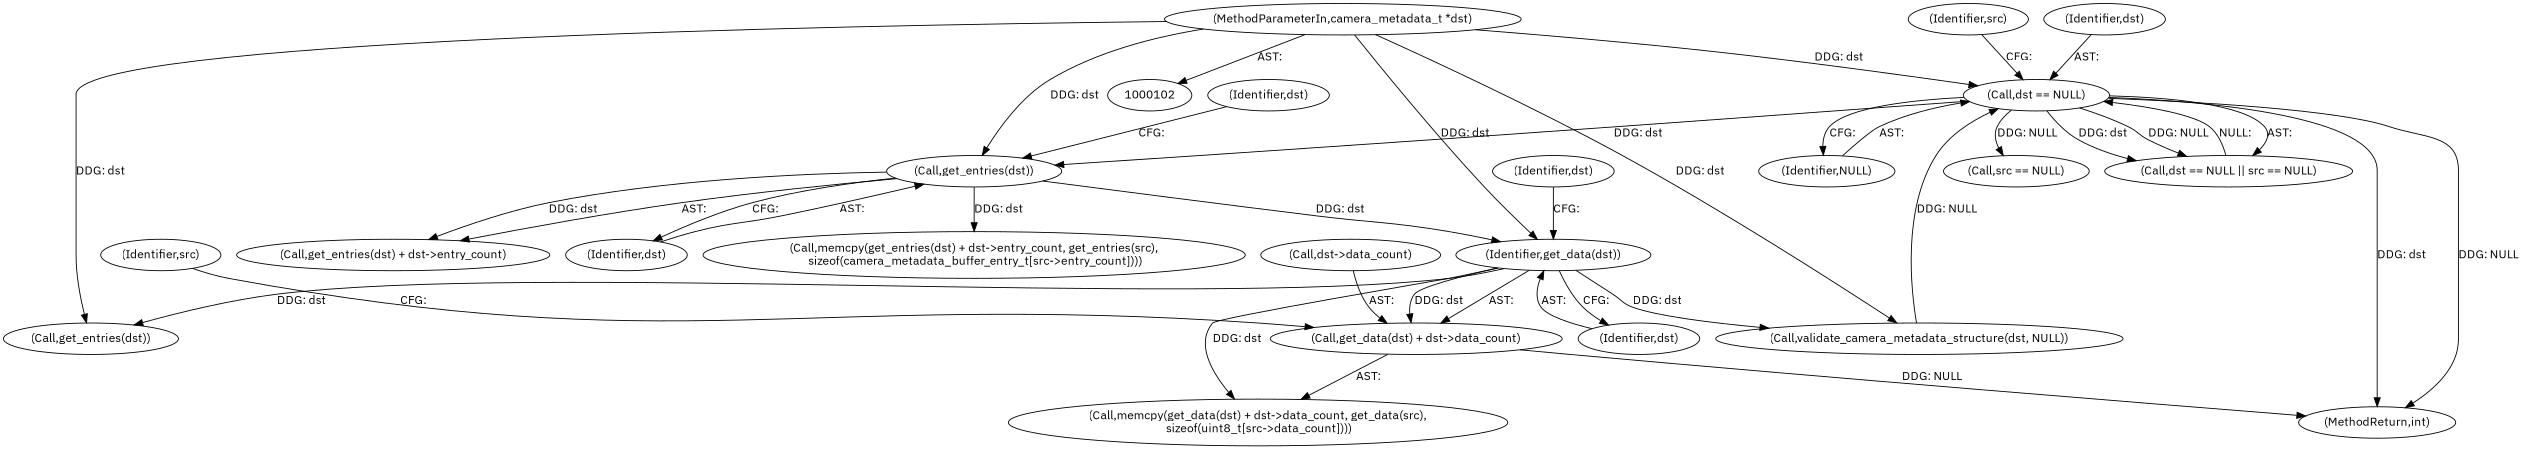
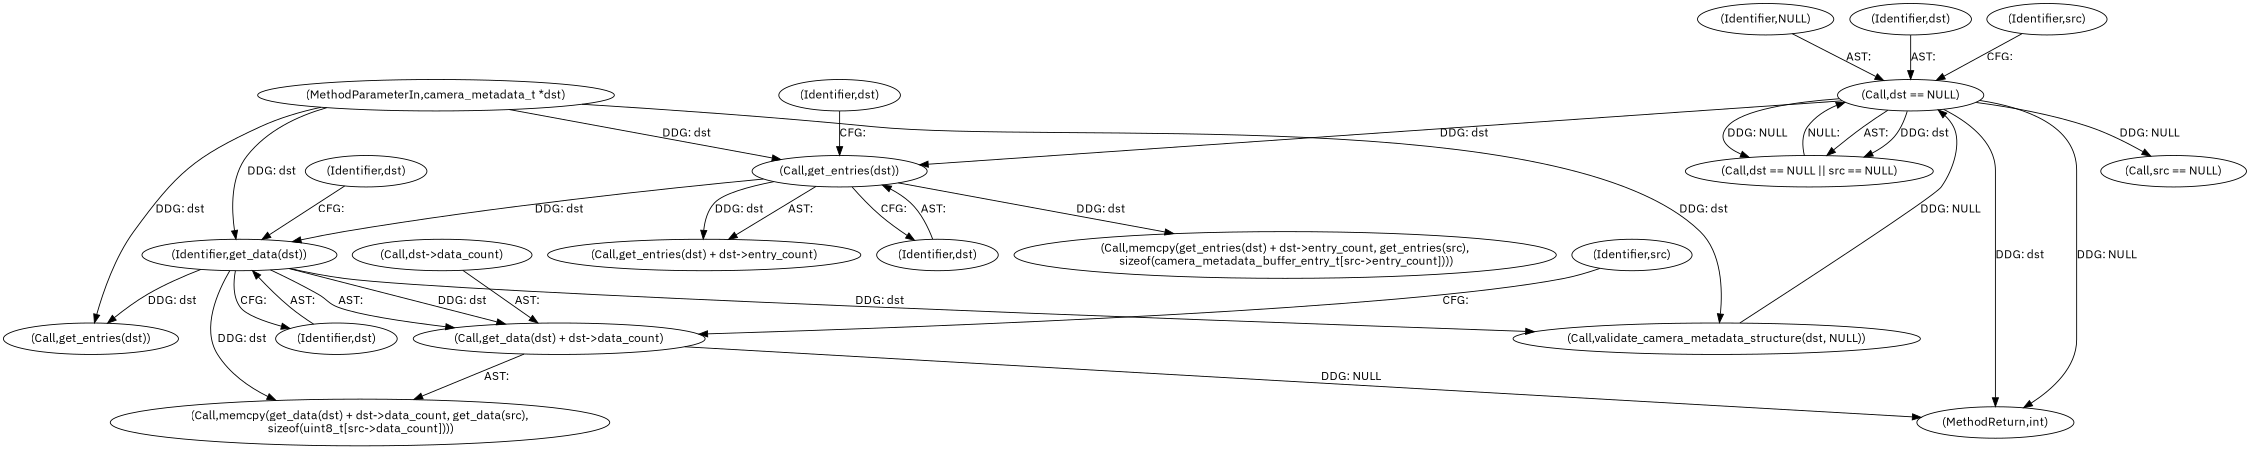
edge "(MethodParameterIn,camera_metadata_t *dst)" -> "(Call,dst == NULL)": removed, label "DDG: dst"
node "1000102": removed
edge "(Call,dst == NULL)" -> "(Identifier,NULL)": removed, label "CFG:"
